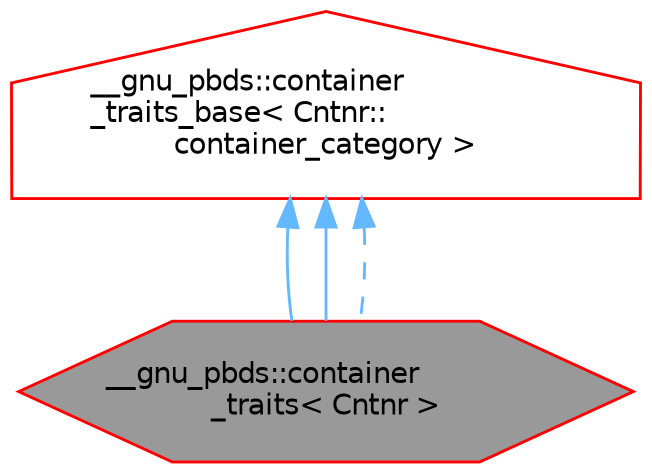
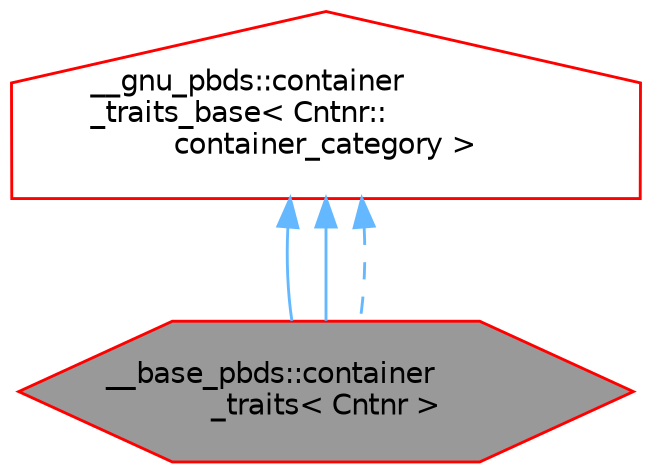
node "__gnu_pbds::container _traits< Cntnr >": label "__gnu_pbds::container _traits< Cntnr >" -> "__base_pbds::container _traits< Cntnr >"
